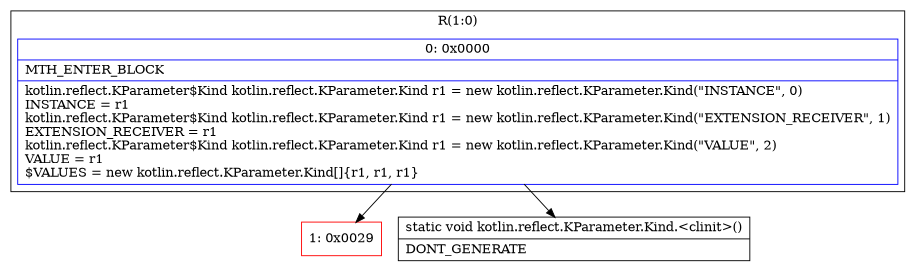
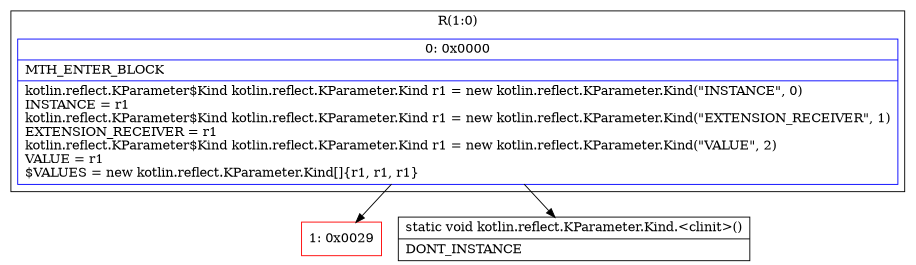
node "static void kotlin.reflect.KParameter.Kind.<clinit>()": text "DONT_GENERATE" -> "DONT_INSTANCE"
